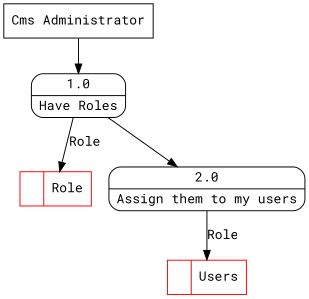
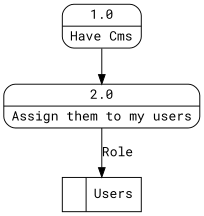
node "Cms Administrator": removed
node "1.0": text "Have Roles" -> "Have Cms"
node "Role": removed
node "Users": color red -> black
